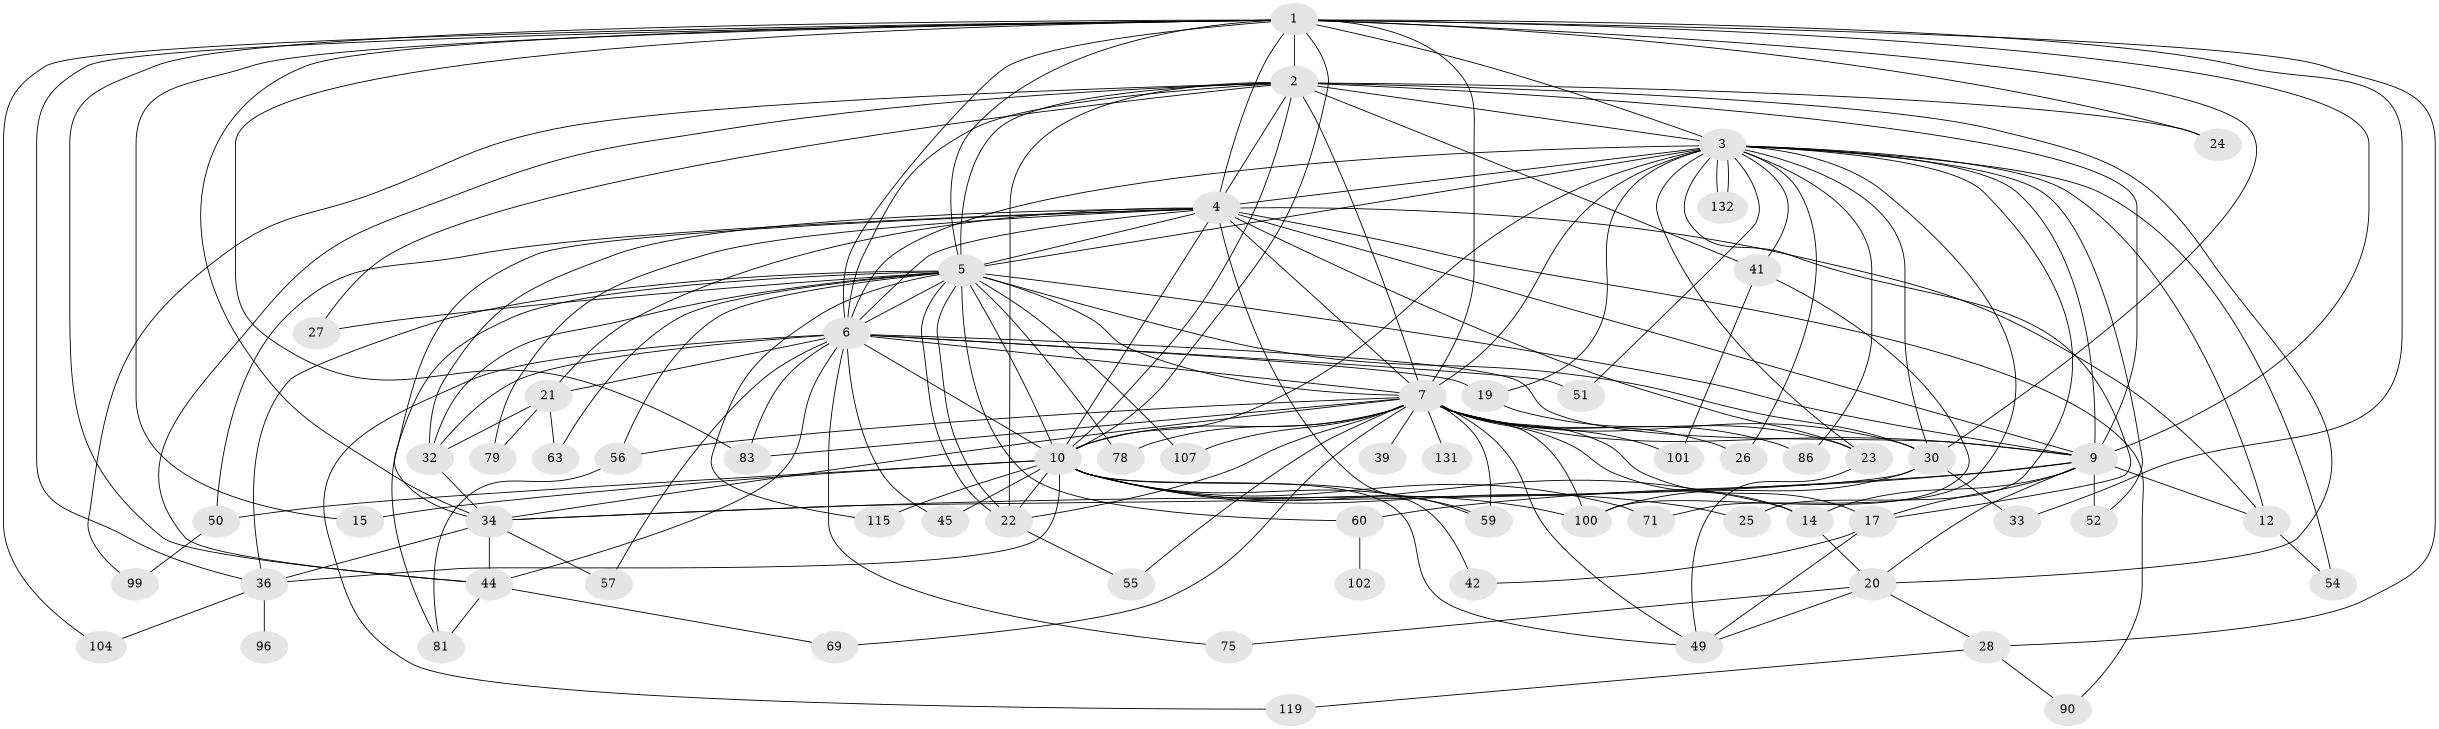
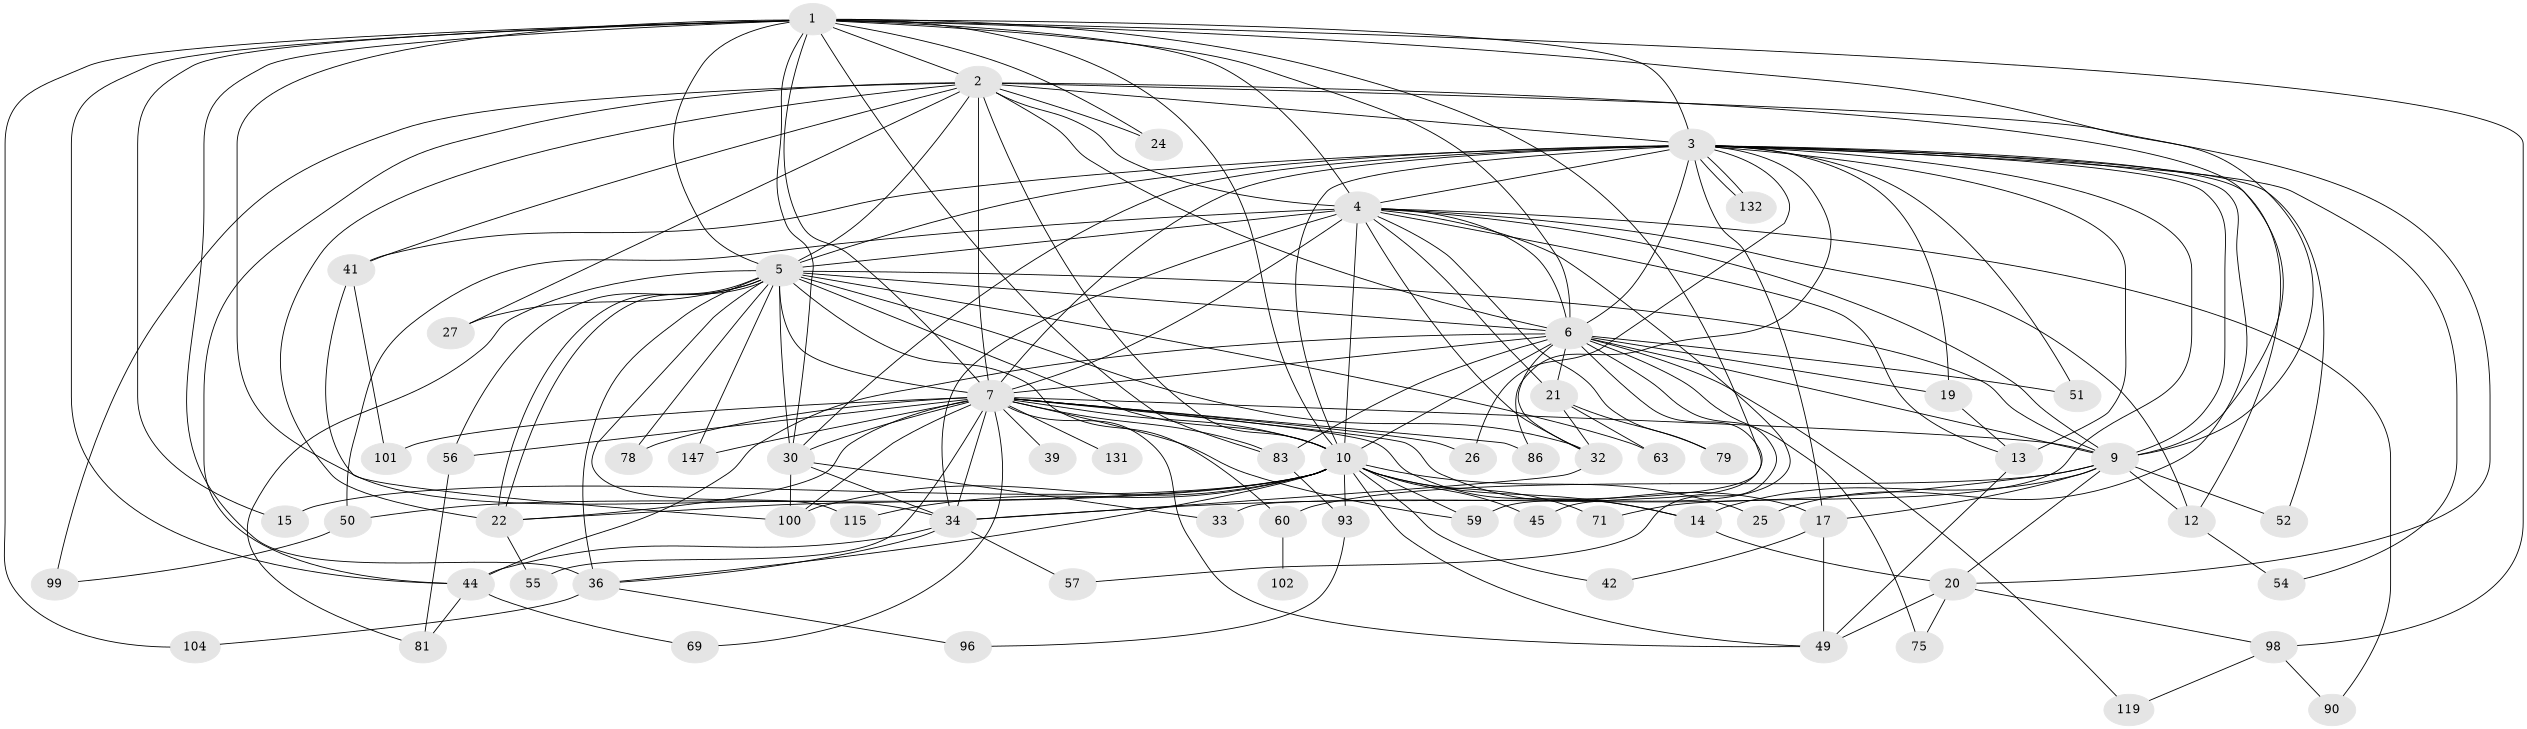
node "107": label "107" -> "147"
node "23": label "23" -> "13"
node "93": added
node "28": label "28" -> "98"
